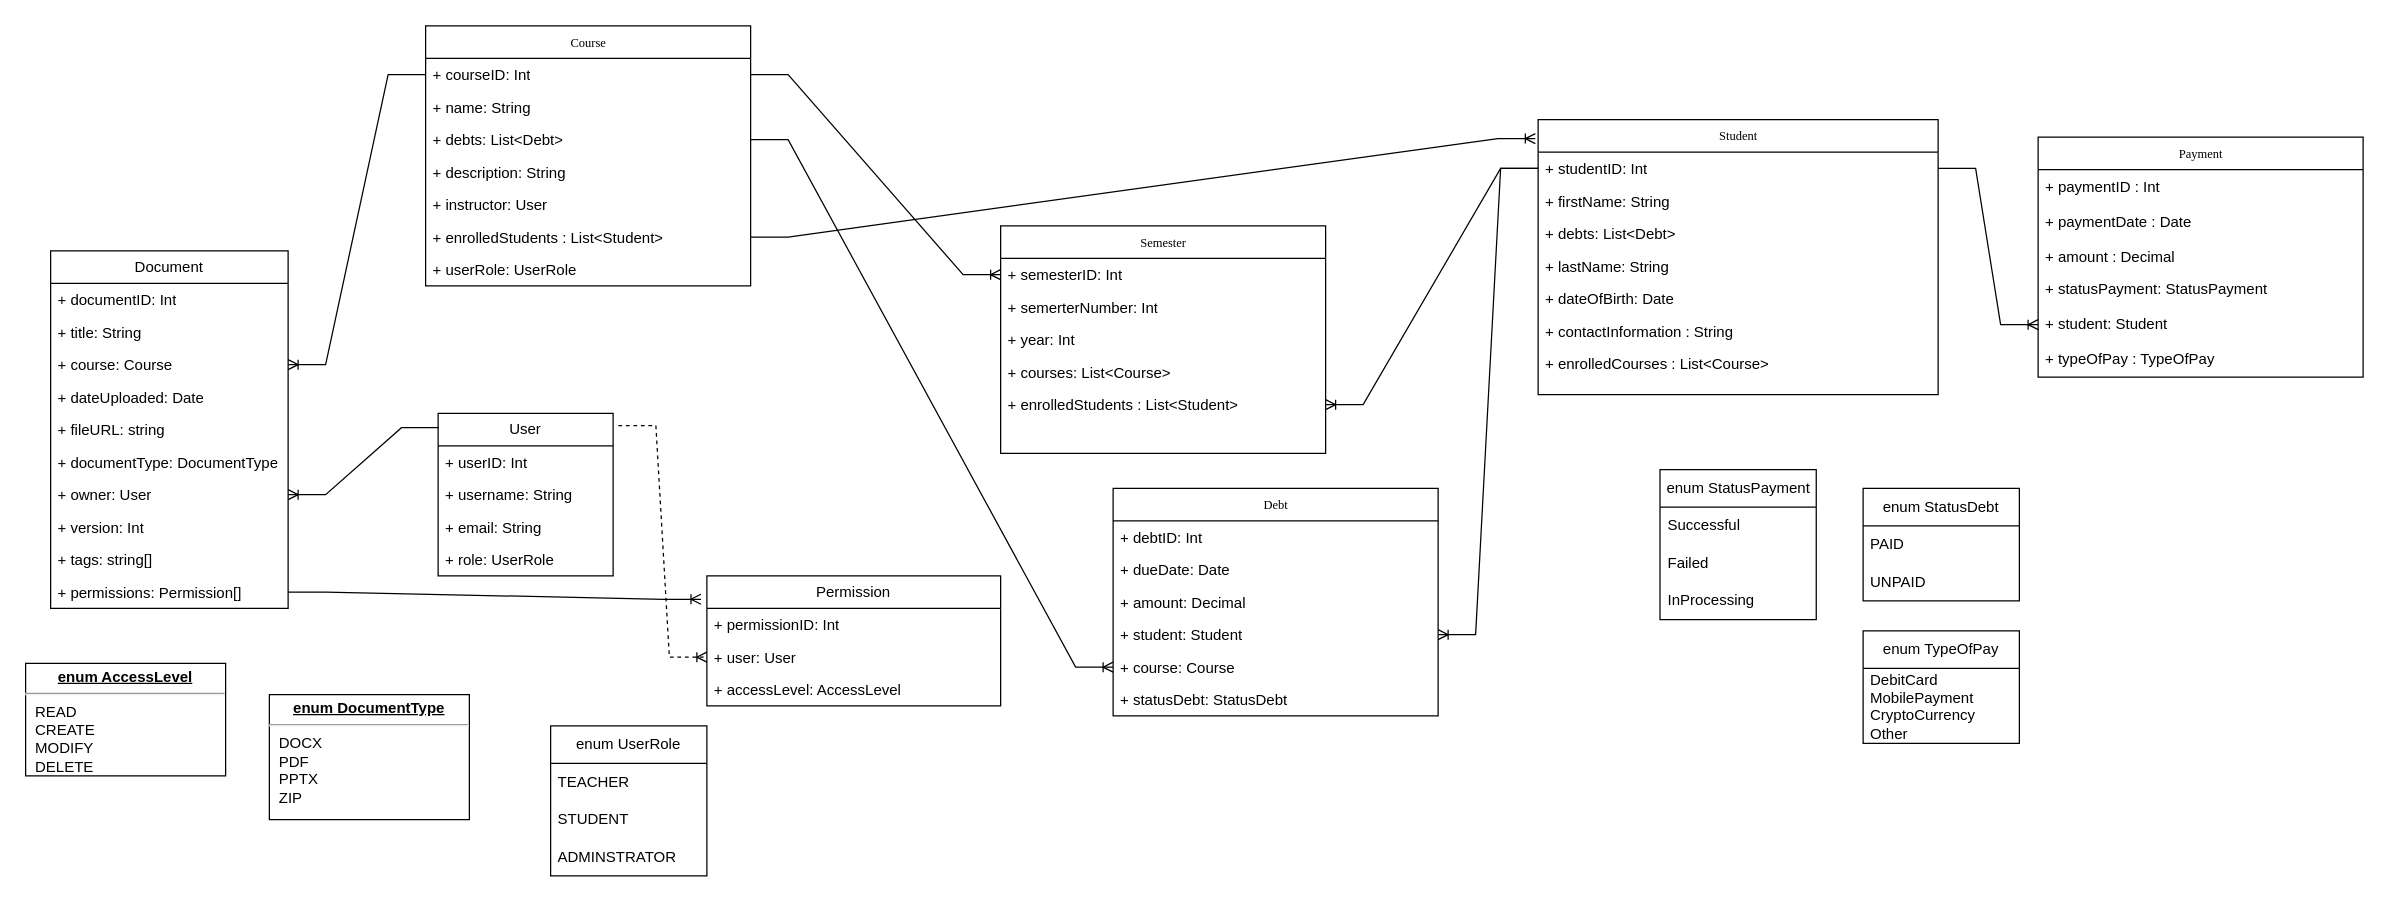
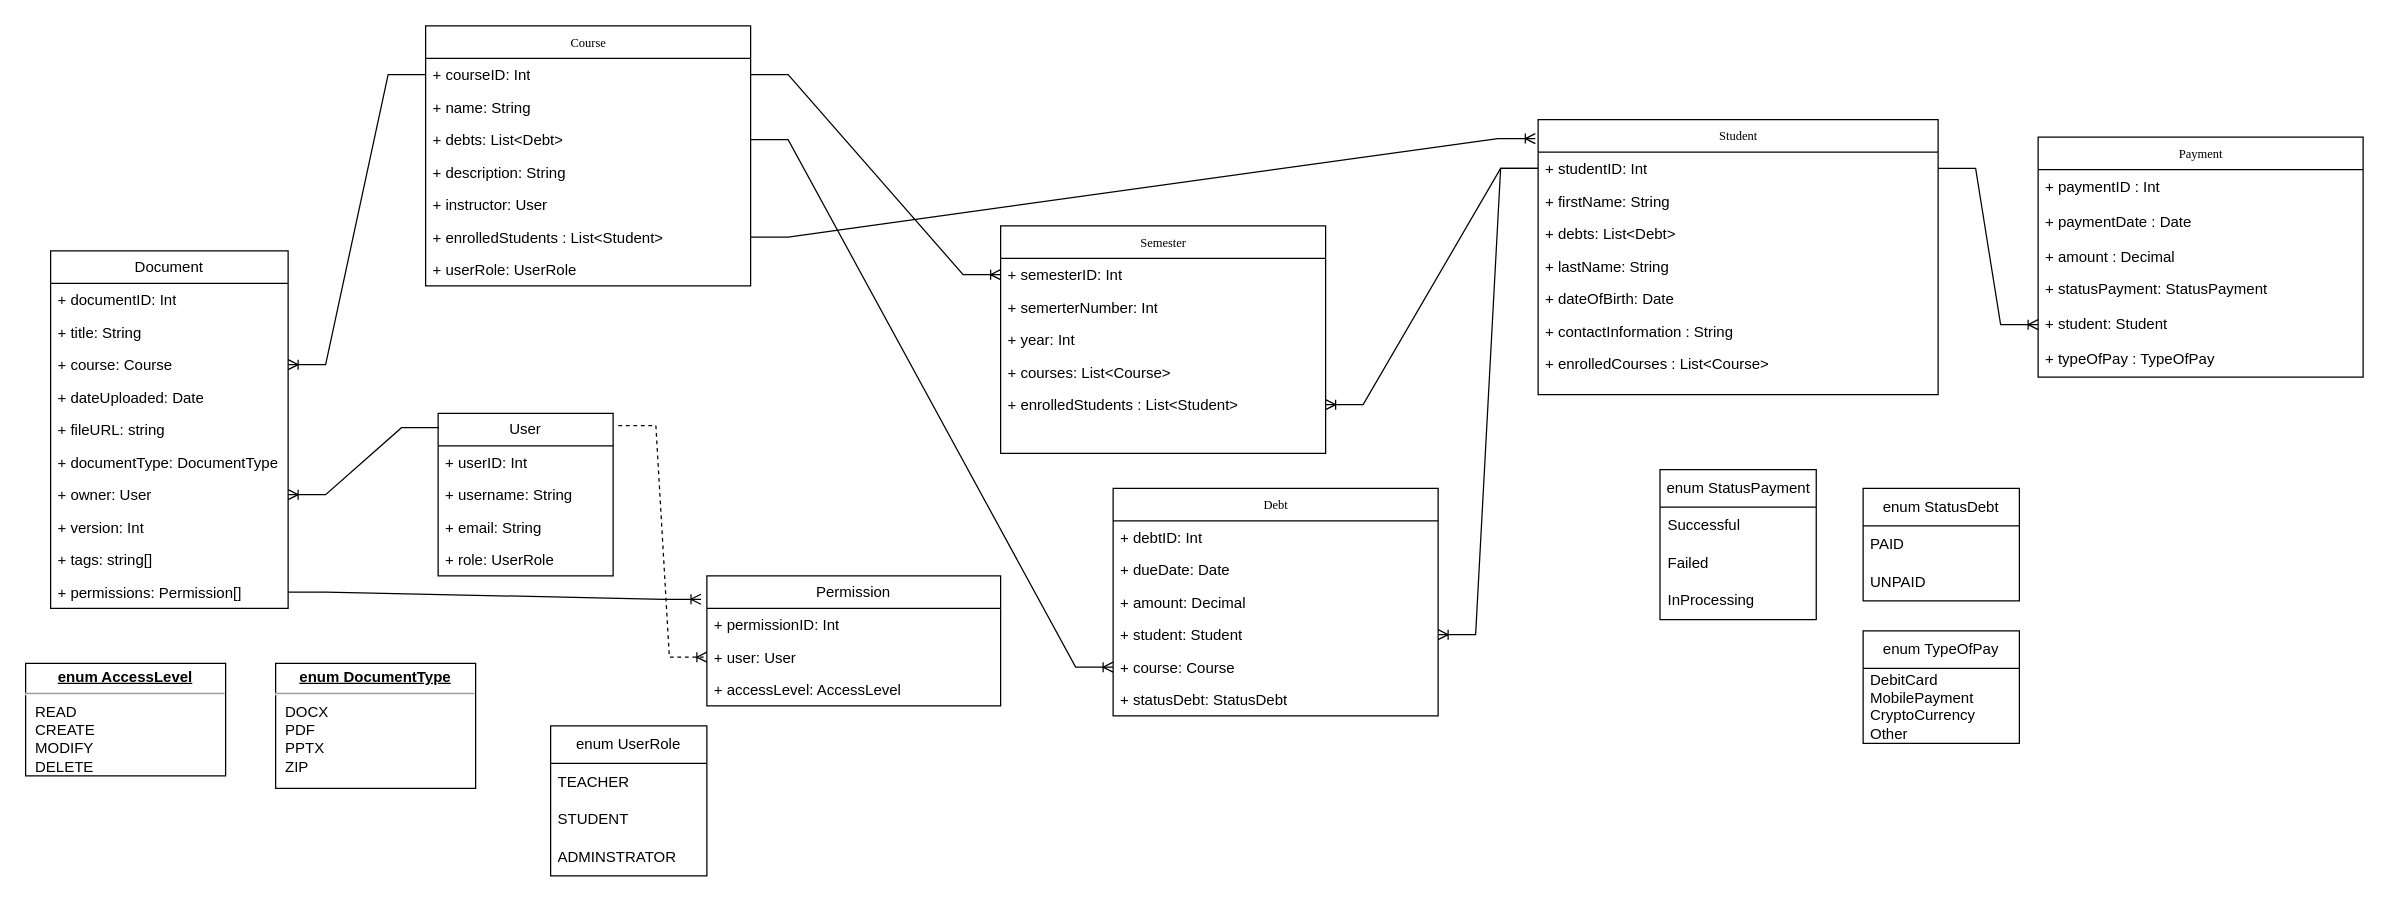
node "enum DocumentType DOCX PDF PPTX ZIP": moved (369, 757) -> (376, 726)
